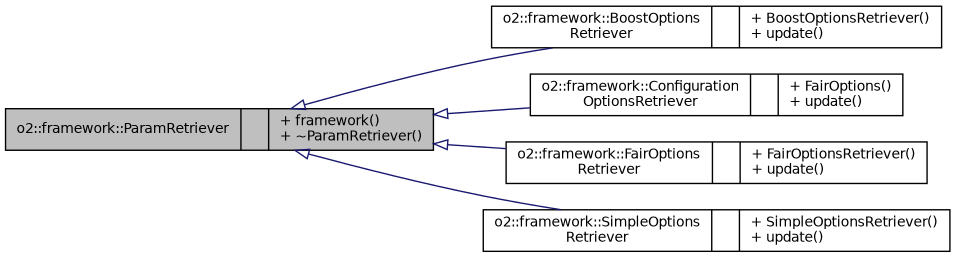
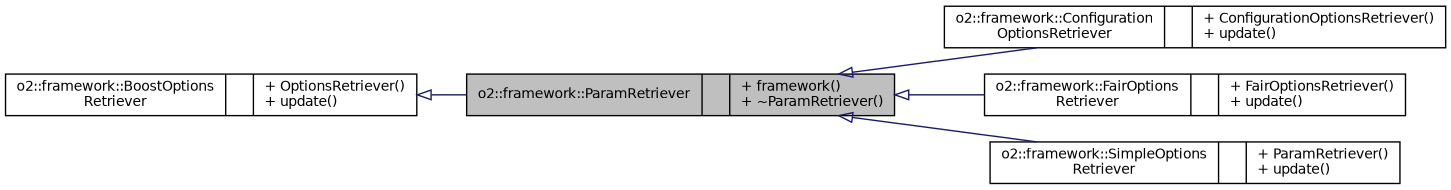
node "o2::framework::BoostOptions": text "+ BoostOptionsRetriever()" -> "+ OptionsRetriever()"
edge "o2::framework::BoostOptions" -> "o2::framework::ParamRetriever": reversed
node "o2::framework::Configuration": text "+ FairOptions()" -> "+ ConfigurationOptionsRetriever()"
node "o2::framework::SimpleOptions": text "+ SimpleOptionsRetriever()" -> "+ ParamRetriever()"
